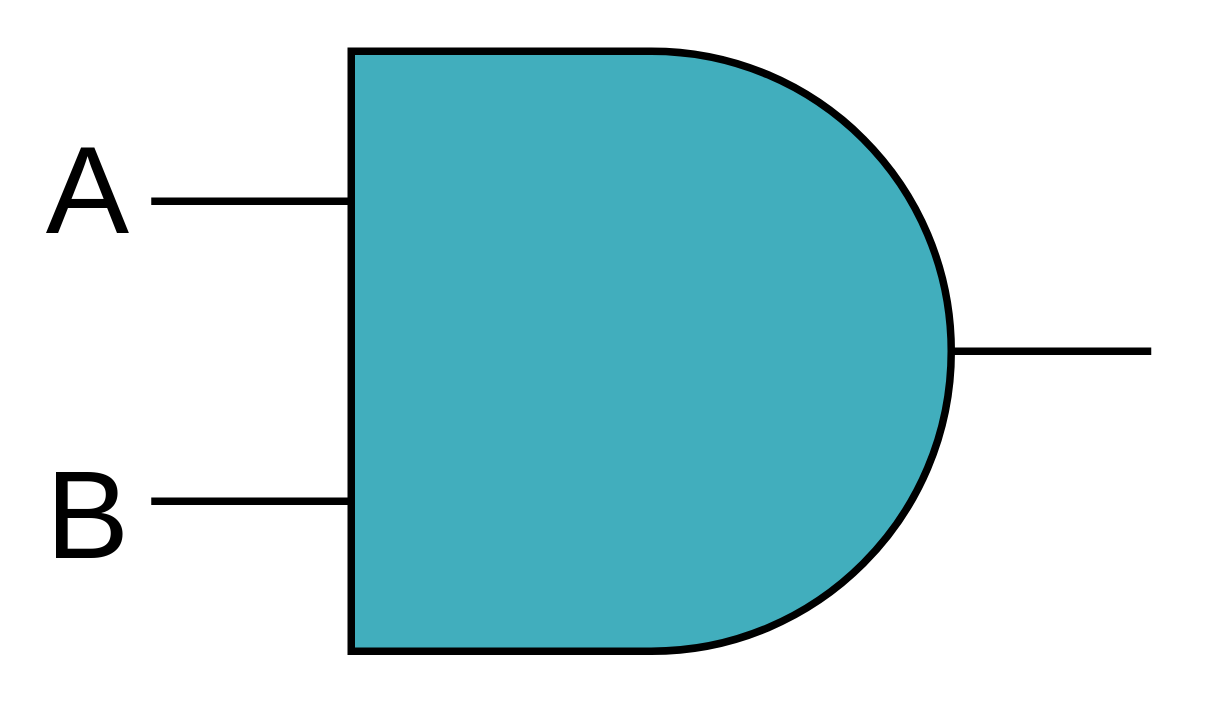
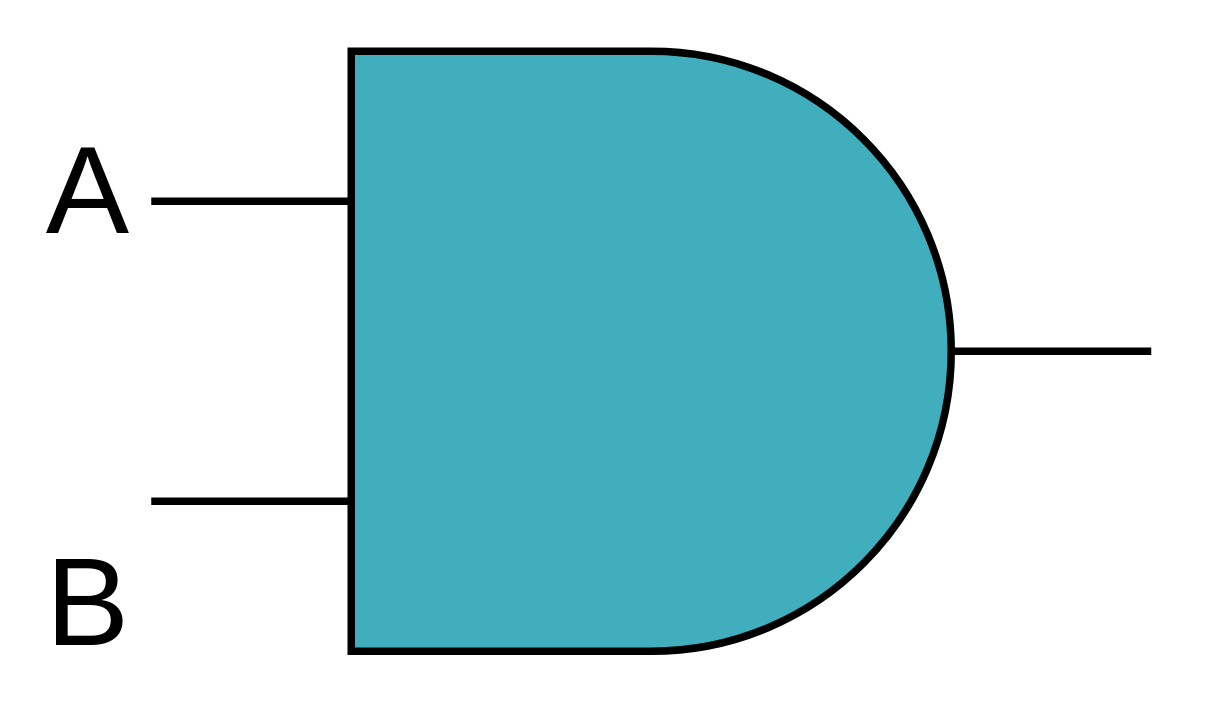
node "B": moved (89, 514) -> (89, 601)
